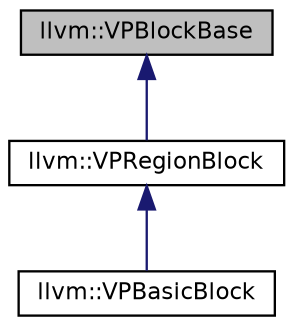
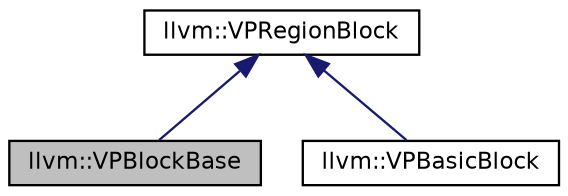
edge "llvm::VPRegionBlock" -> "llvm::VPBlockBase": reversed
